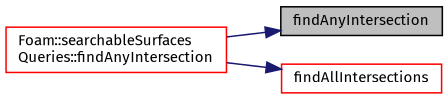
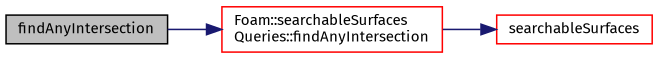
edge "Foam::searchableSurfaces Queries::findAnyIntersection" -> "findAnyIntersection": reversed
node "findAllIntersections": label "findAllIntersections" -> "searchableSurfaces"
